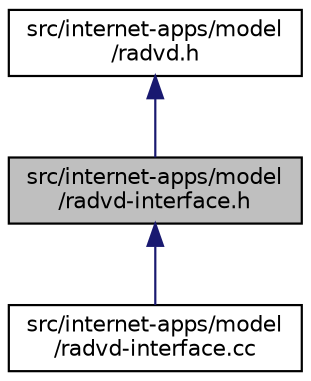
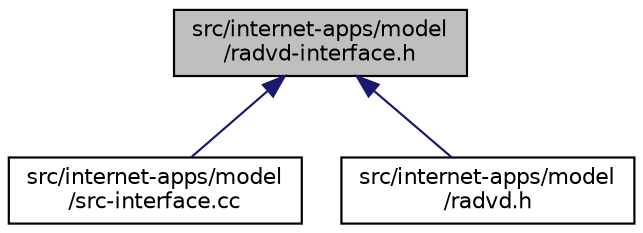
edge "src/internet-apps/model /radvd-interface.h" -> "src/internet-apps/model /radvd.h": reversed
node "src/internet-apps/model /radvd-interface.cc": label "src/internet-apps/model /radvd-interface.cc" -> "src/internet-apps/model /src-interface.cc"
